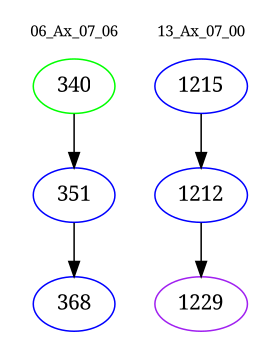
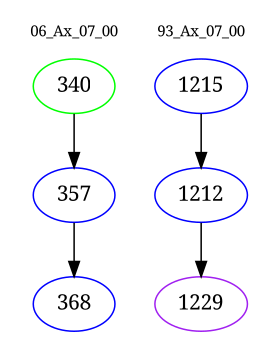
cluster "06_Ax_07_06": label "06_Ax_07_06" -> "06_Ax_07_00"
cluster "13_Ax_07_00": label "13_Ax_07_00" -> "93_Ax_07_00"
node "351": label "351" -> "357"
